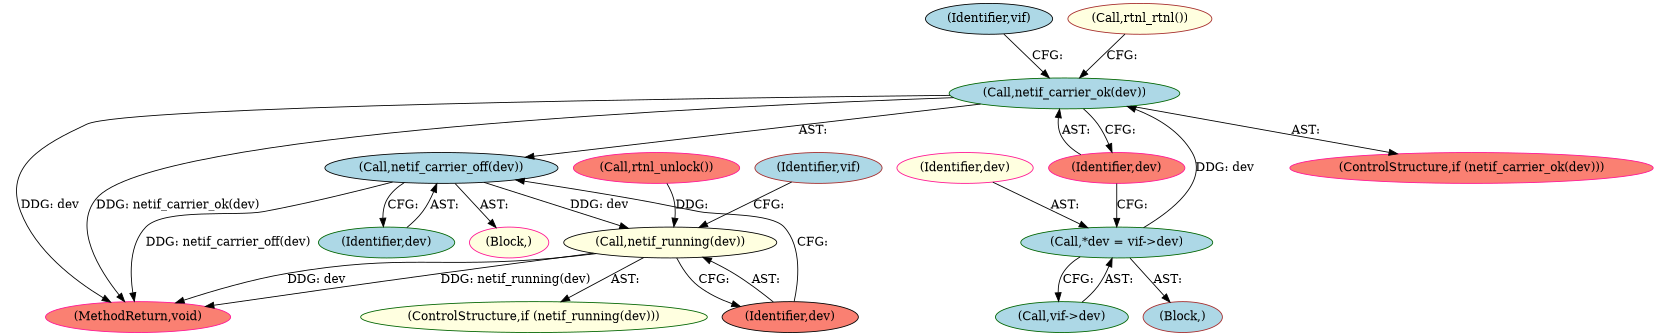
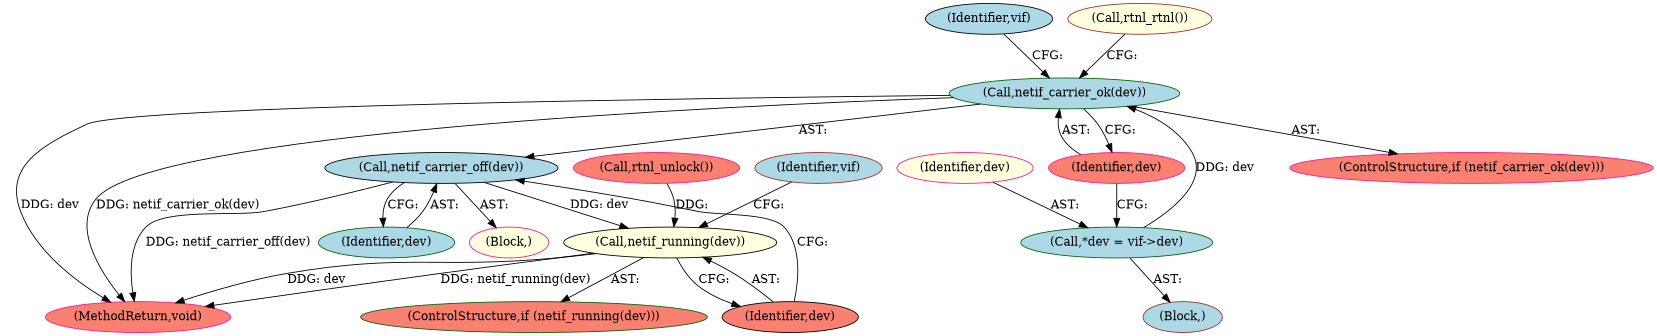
node "(ControlStructure,if (netif_running(dev)))": fillcolor lightyellow -> salmon
node "(Call,vif->dev)": removed
